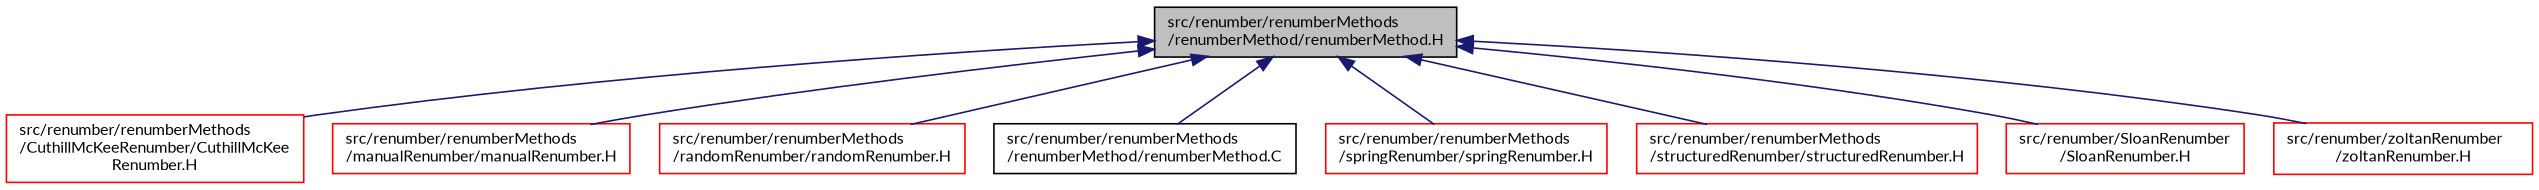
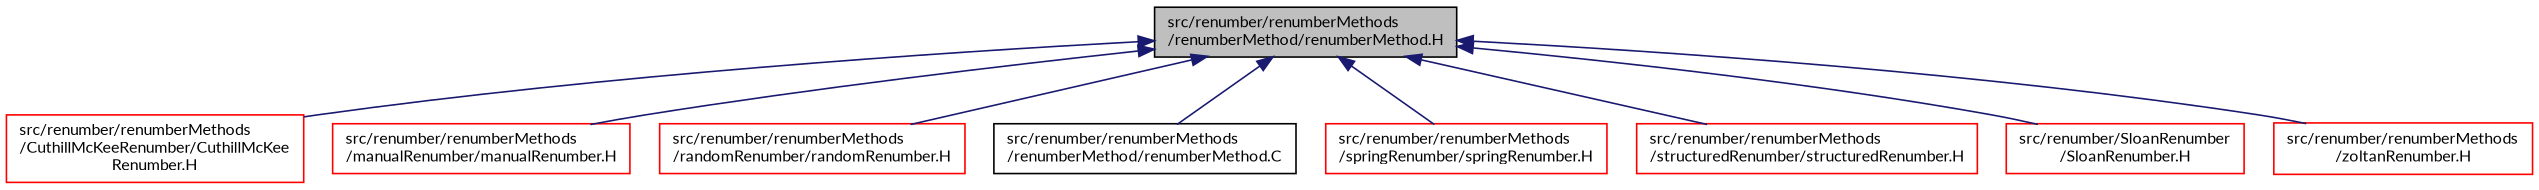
node "src/renumber/zoltanRenumber /zoltanRenumber.H": label "src/renumber/zoltanRenumber /zoltanRenumber.H" -> "src/renumber/renumberMethods /zoltanRenumber.H"
